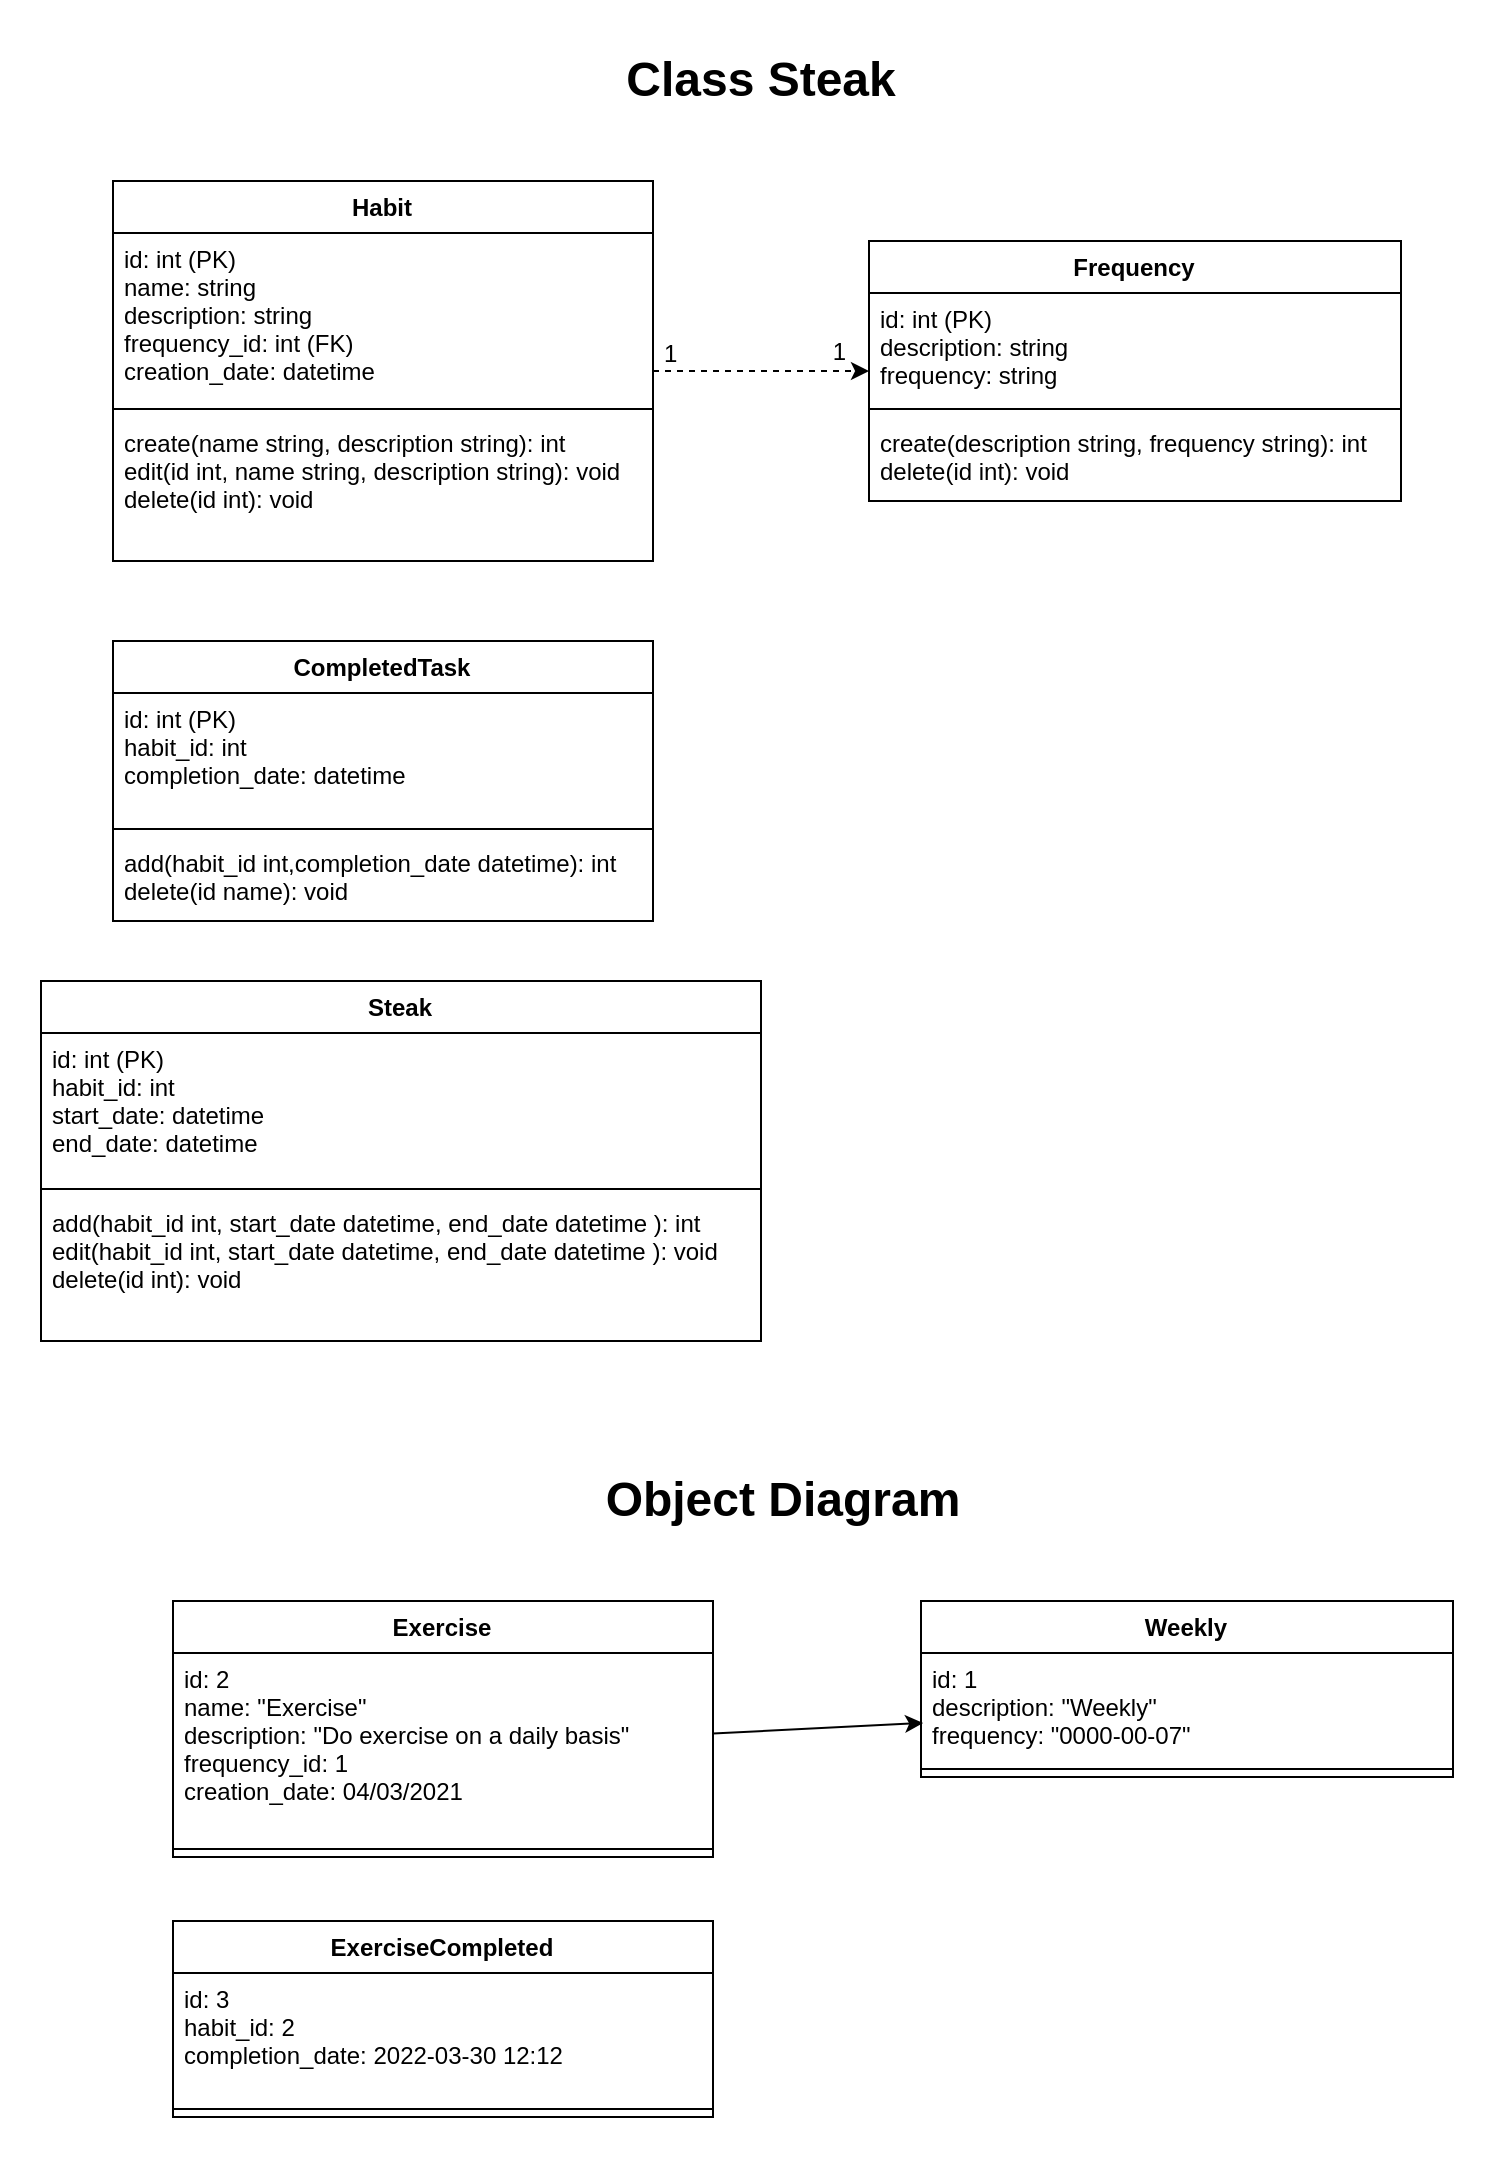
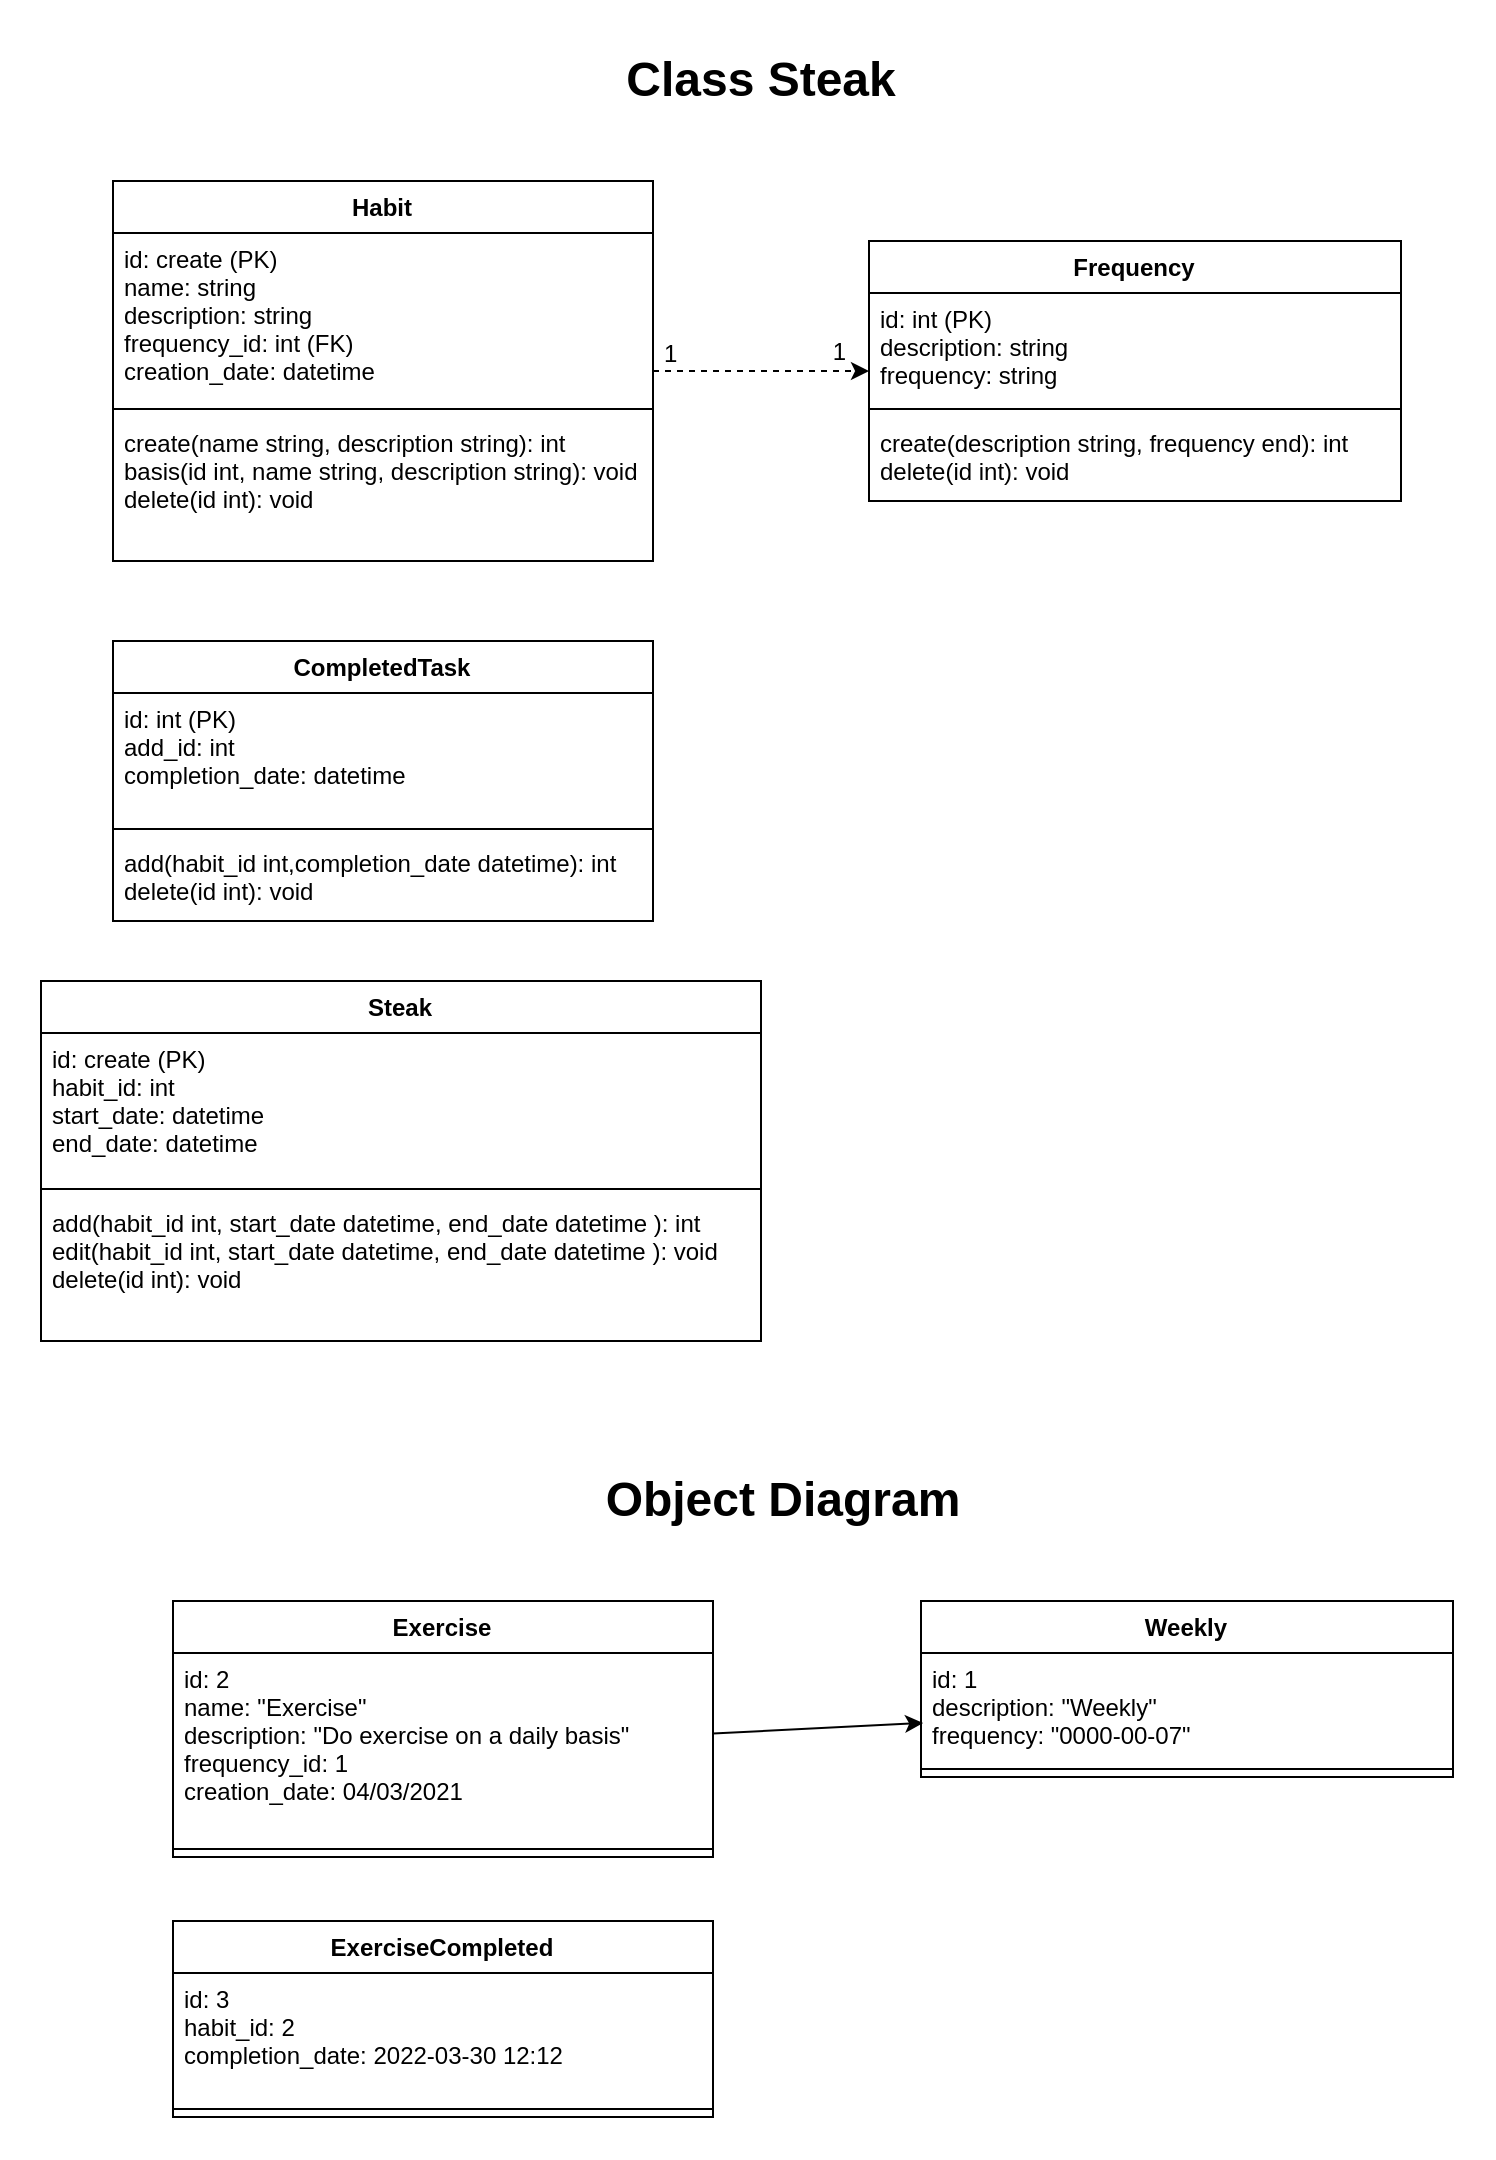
node "id: int (PK) name: string description: string frequency_id: int (FK) creation_date: datetime": label "id: int (PK) name: string description: string frequency_id: int (FK) creation_date: datetime" -> "id: create (PK) name: string description: string frequency_id: int (FK) creation_date: datetime"
node "create(name string, description string): int edit(id int, name string, description string): void delete(id int): void": label "create(name string, description string): int edit(id int, name string, description string): void delete(id int): void" -> "create(name string, description string): int basis(id int, name string, description string): void delete(id int): void"
node "create(description string, frequency string): int delete(id int): void": label "create(description string, frequency string): int delete(id int): void" -> "create(description string, frequency end): int delete(id int): void"
node "id: int (PK) habit_id: int completion_date: datetime": label "id: int (PK) habit_id: int completion_date: datetime" -> "id: int (PK) add_id: int completion_date: datetime"
node "add(habit_id int,completion_date datetime): int delete(id name): void": label "add(habit_id int,completion_date datetime): int delete(id name): void" -> "add(habit_id int,completion_date datetime): int delete(id int): void"
node "id: int (PK) habit_id: int start_date: datetime end_date: datetime": label "id: int (PK) habit_id: int start_date: datetime end_date: datetime" -> "id: create (PK) habit_id: int start_date: datetime end_date: datetime"
